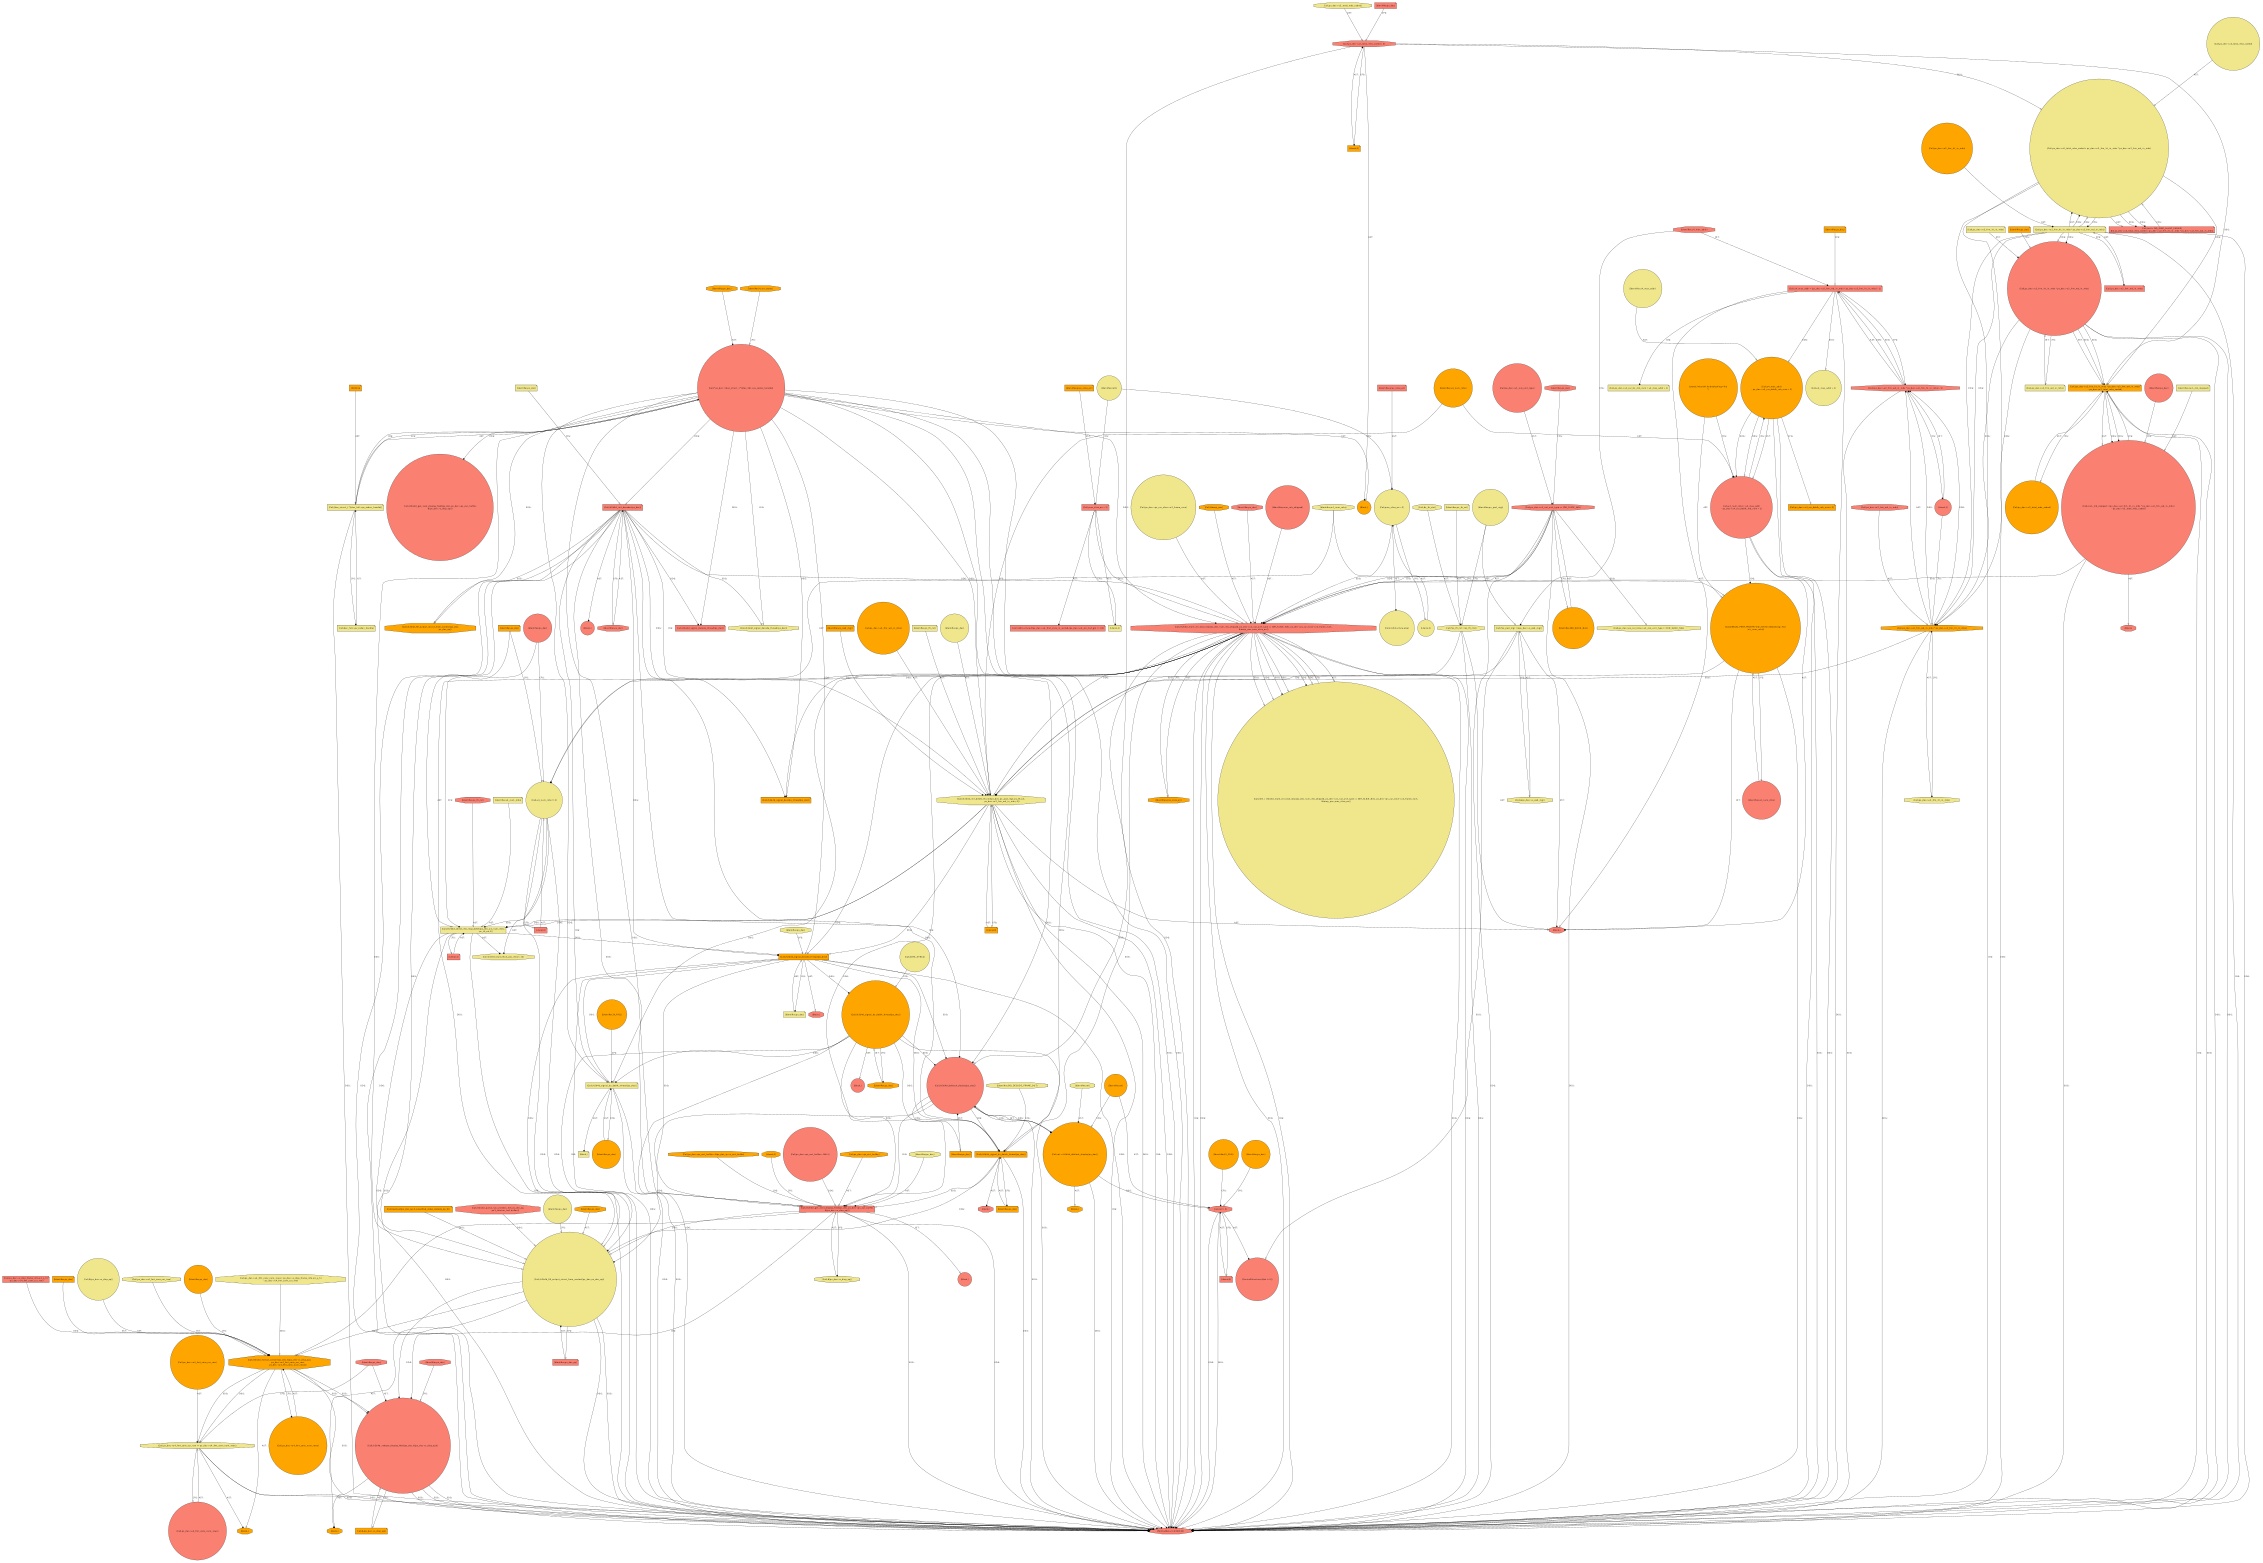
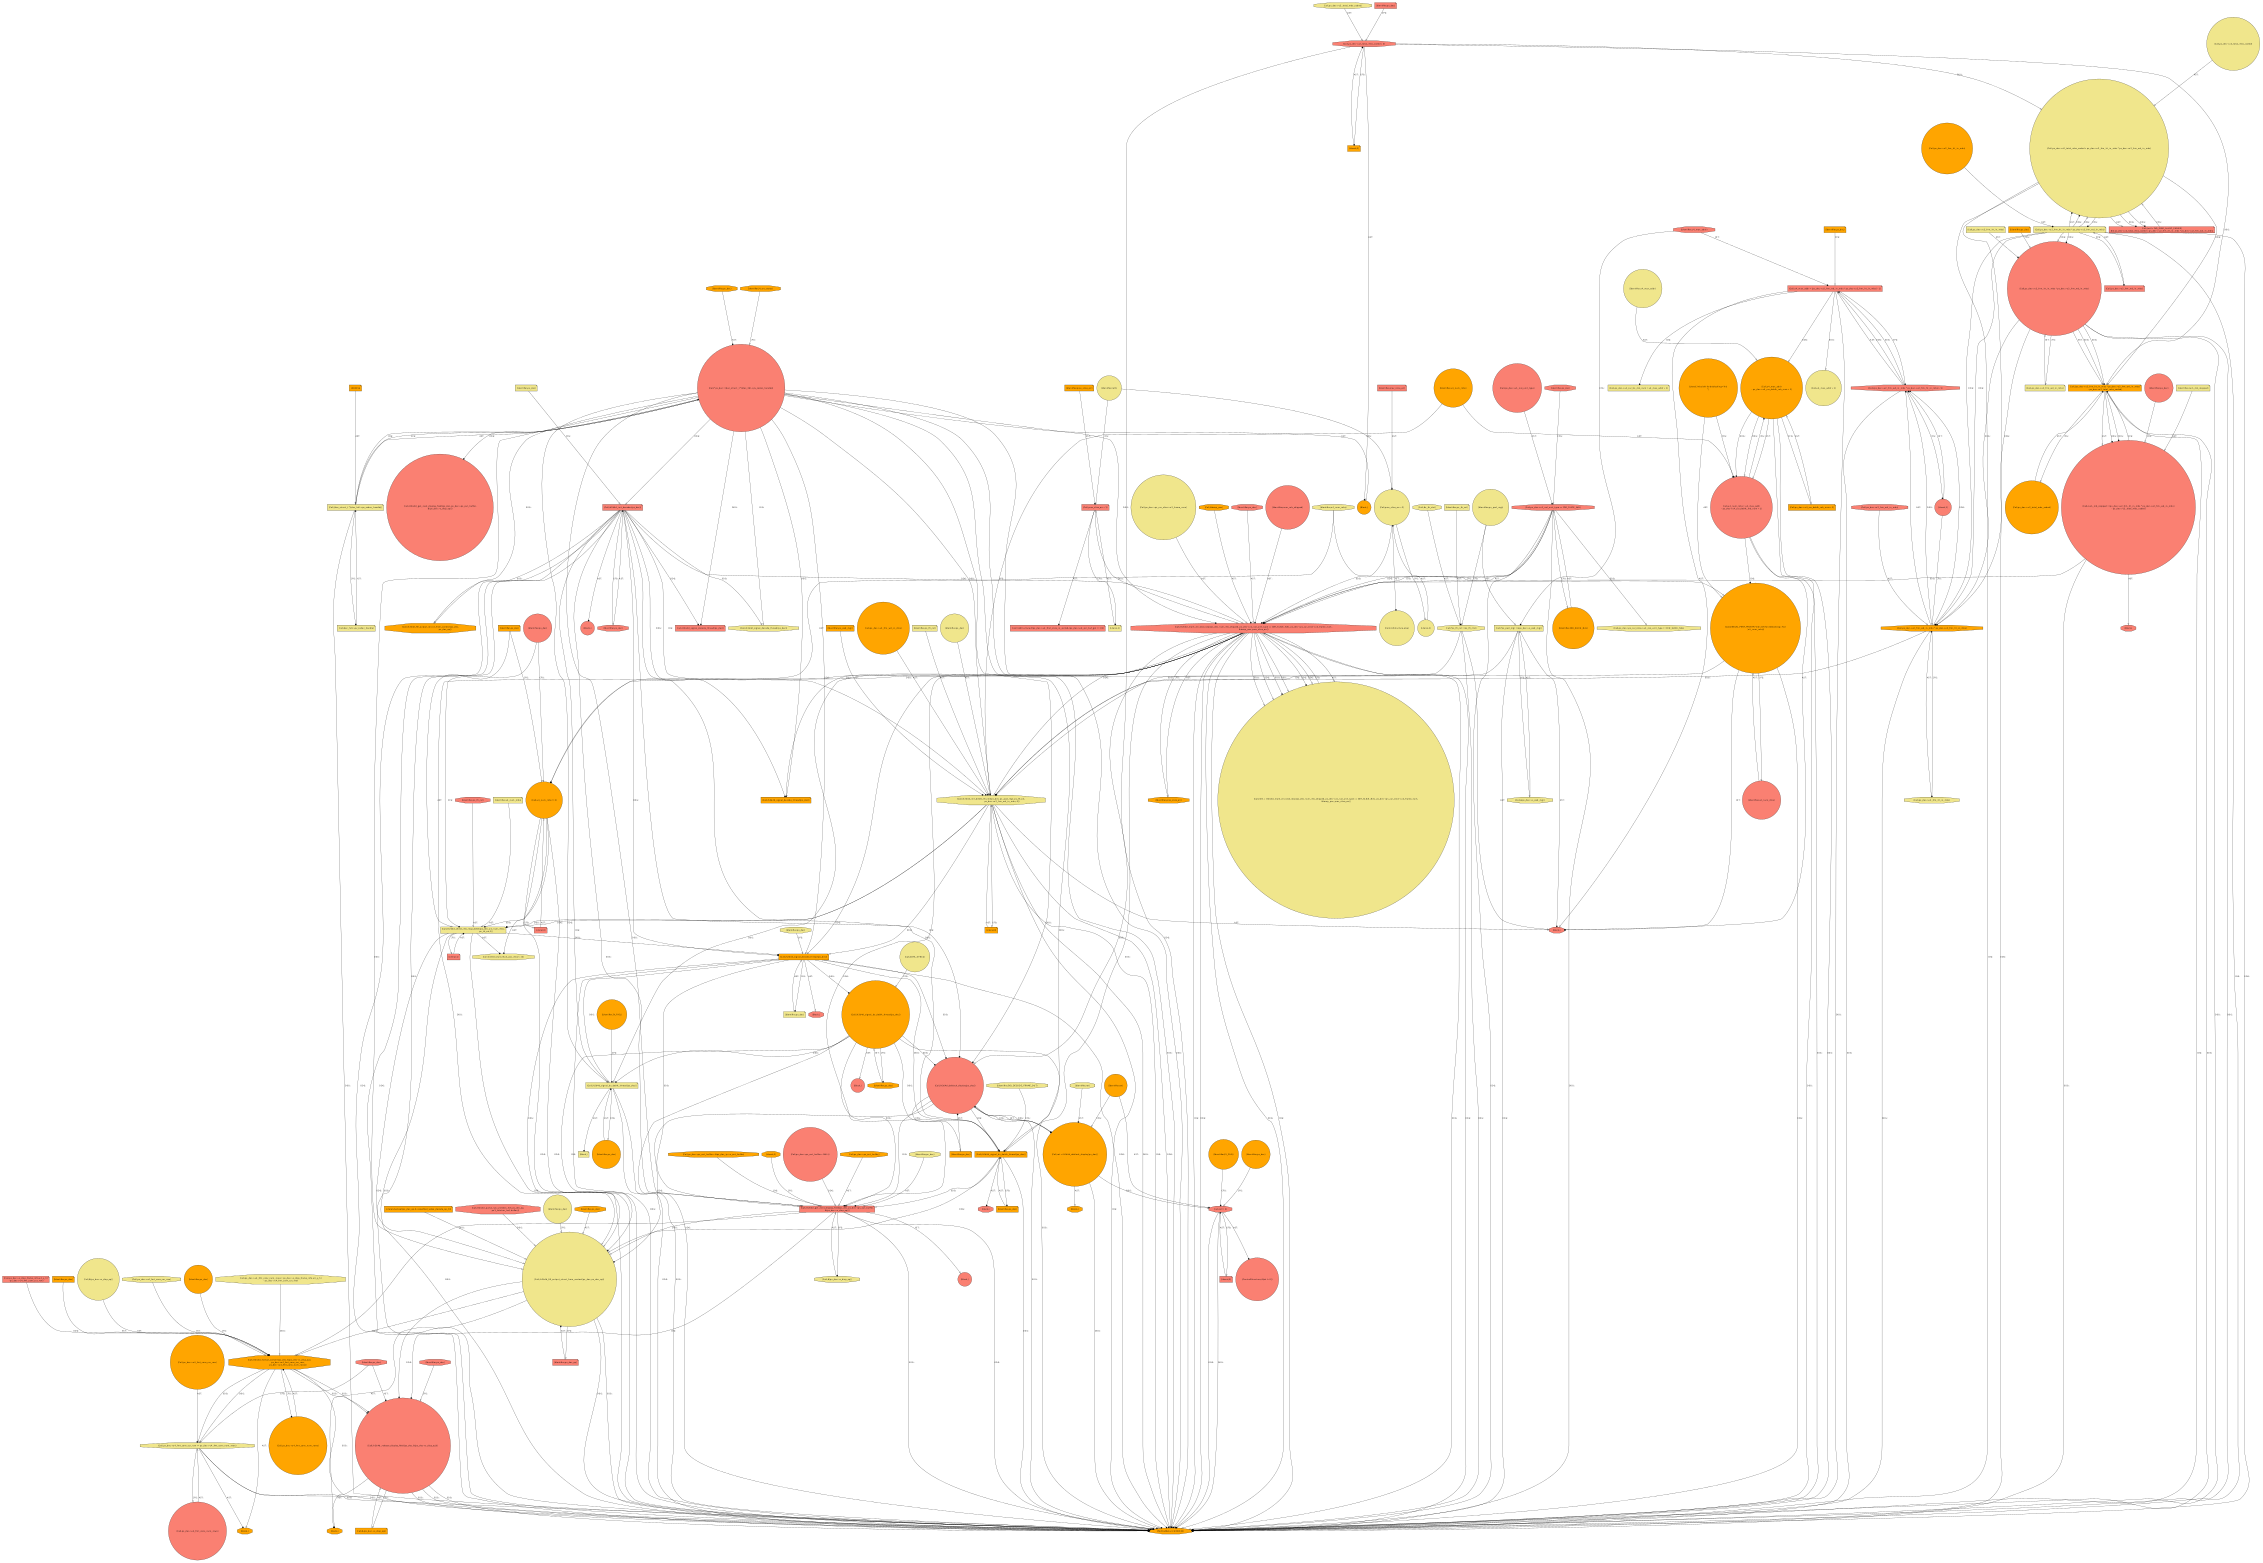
edge "(Call,ps_dec->u4_cur_deblk_mb_num + 1)" -> "(Call,u4_max_addr - ps_dec->u4_cur_deblk_mb_num + 1)": added, label "AST:"
node "(Call,u4_num_mbs != 0)": fillcolor khaki -> orange
edge "(Call,*ps_pad_mgr = &ps_dec->s_pad_mgr)" -> "(ControlStructure,if(ret != 0))": now "(Call,*ps_pad_mgr = &ps_dec->s_pad_mgr)" -> "(MethodReturn,WORD32)"
node "(Call,memset(ps_dec_op, 0, sizeof(ivd_video_decode_op_t)))": label "(Call,memset(ps_dec_op, 0, sizeof(ivd_video_decode_op_t)))" -> "(Literal,memset(ps_dec_op, 0, sizeof(ivd_video_decode_op_t)))"
node "(MethodReturn,WORD32)": fillcolor salmon -> orange
